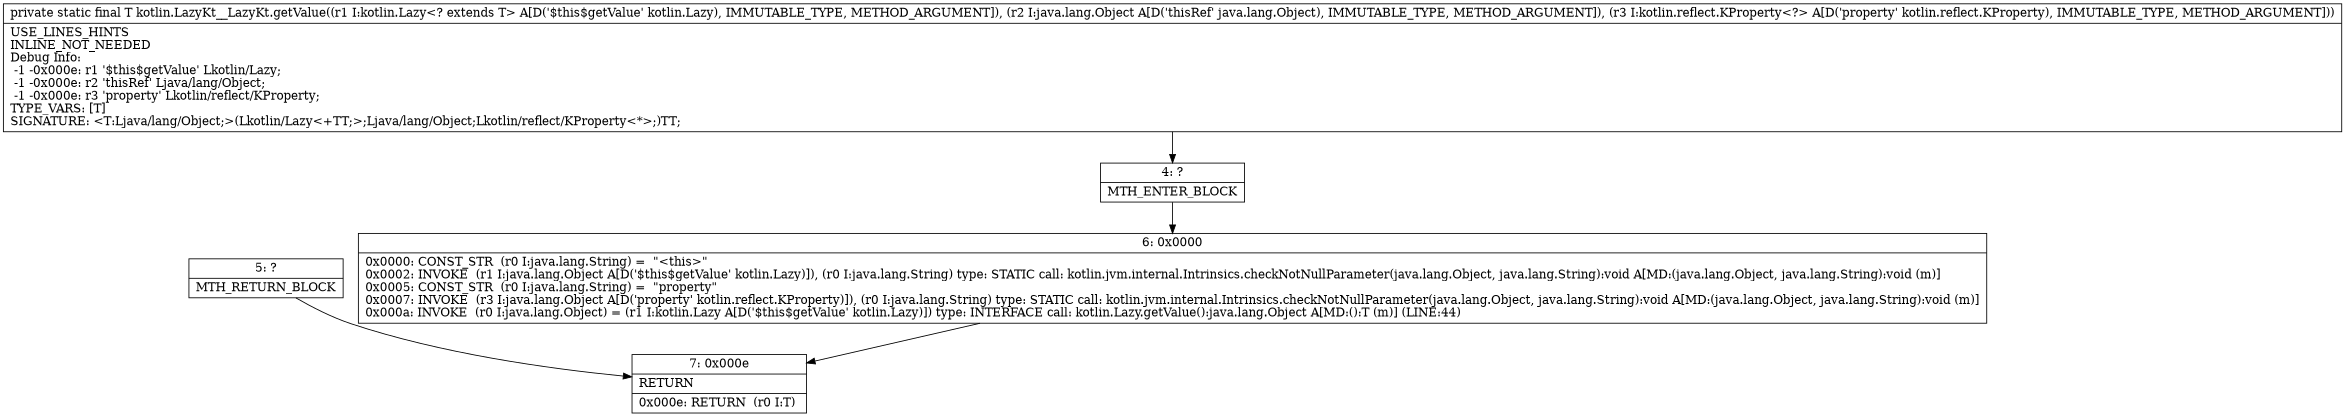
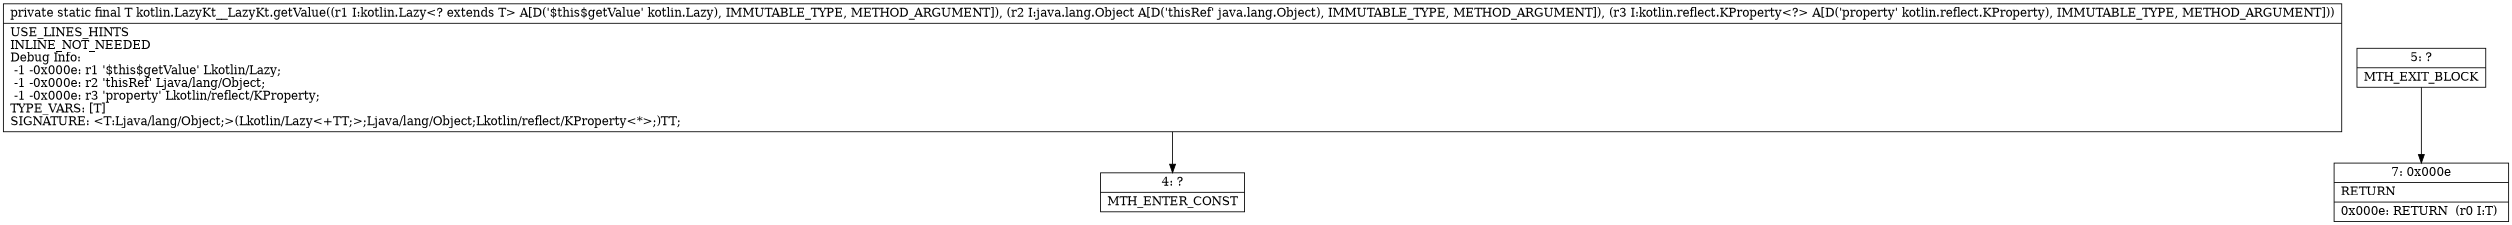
node "4: ?": text "MTH_ENTER_BLOCK" -> "MTH_ENTER_CONST"
node "6: 0x0000": removed
node "5: ?": text "MTH_RETURN_BLOCK" -> "MTH_EXIT_BLOCK"
